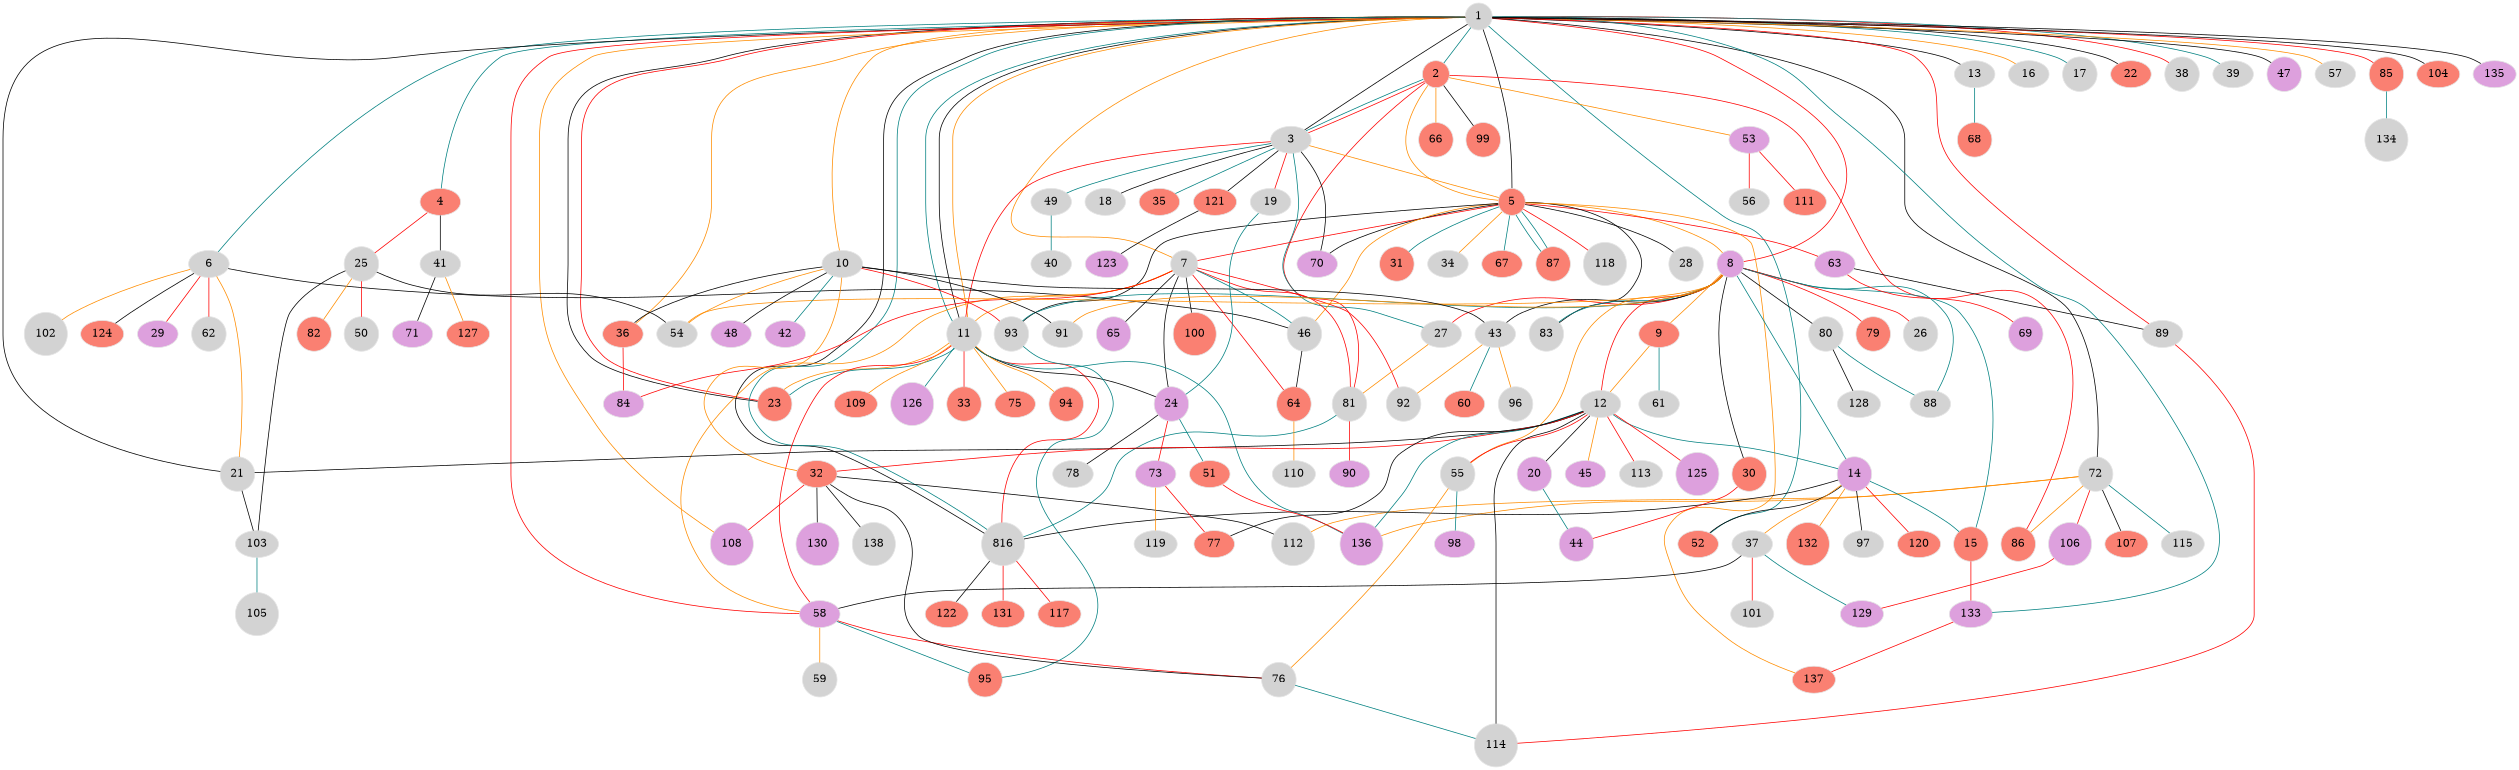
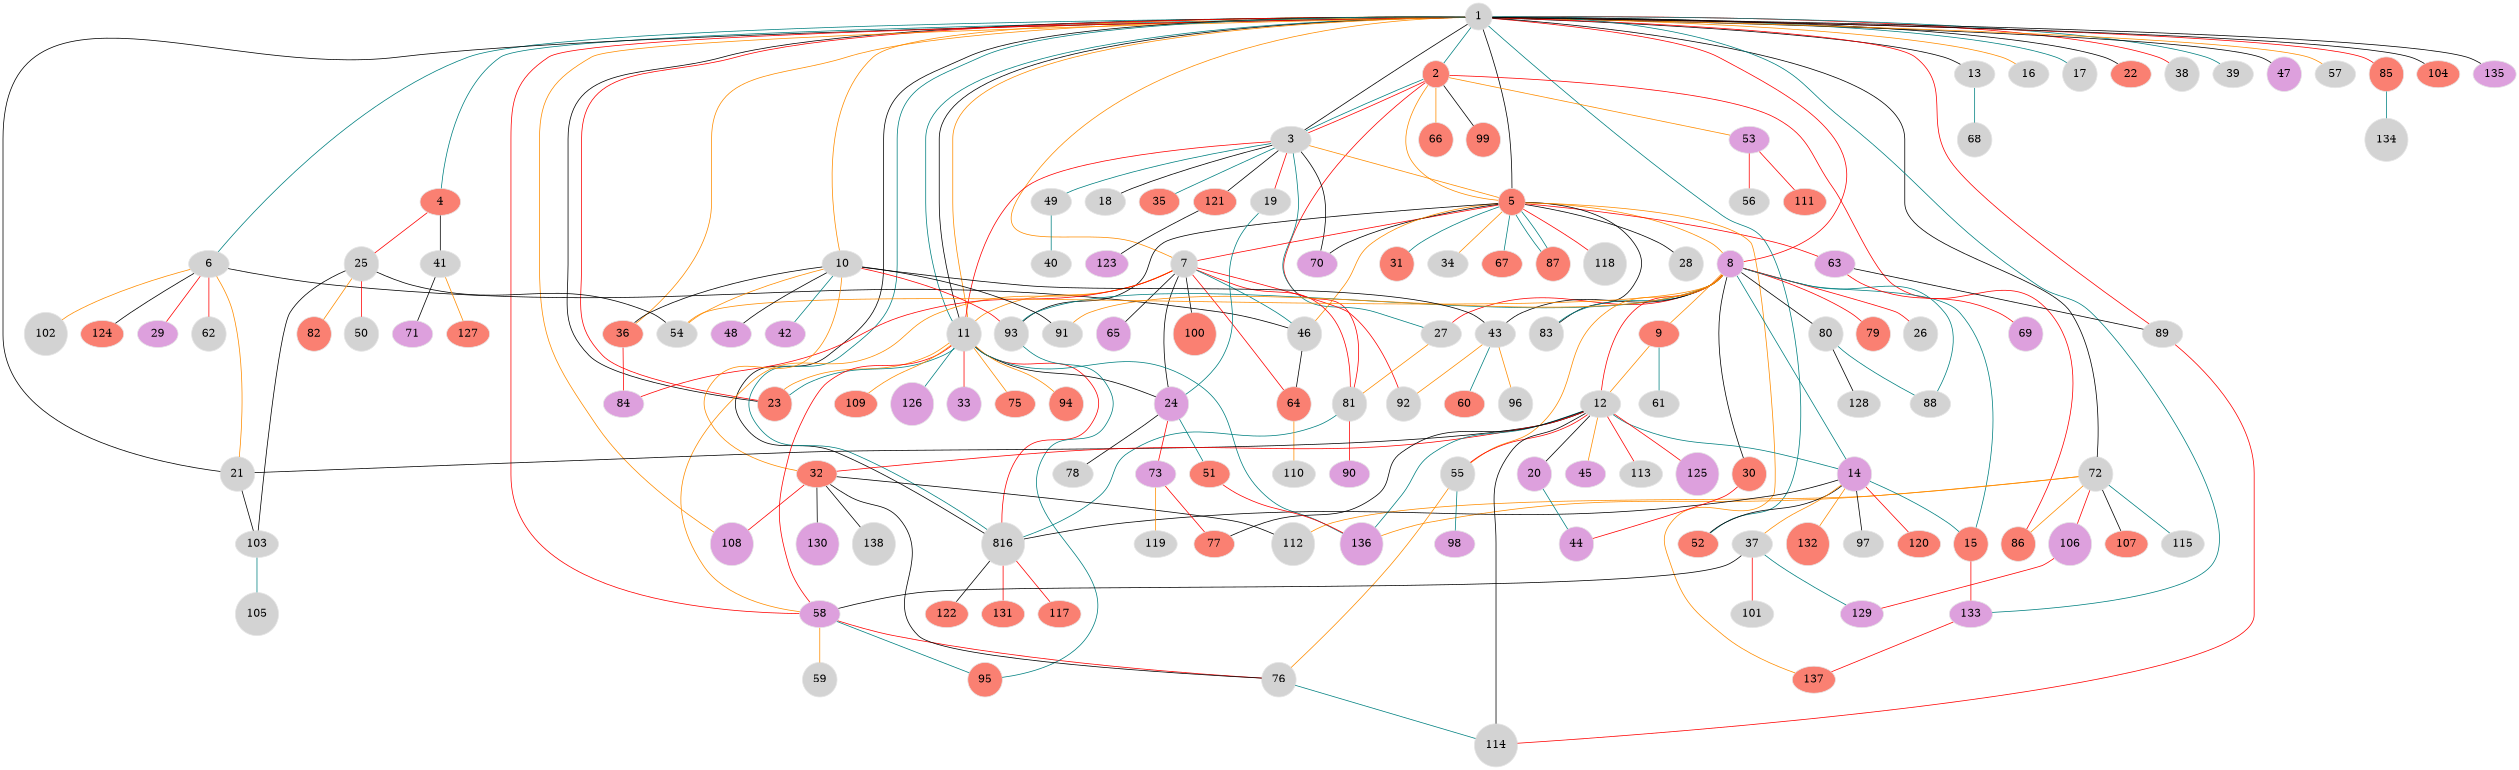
node "68": fillcolor salmon -> lightgrey
node "33": fillcolor salmon -> plum
